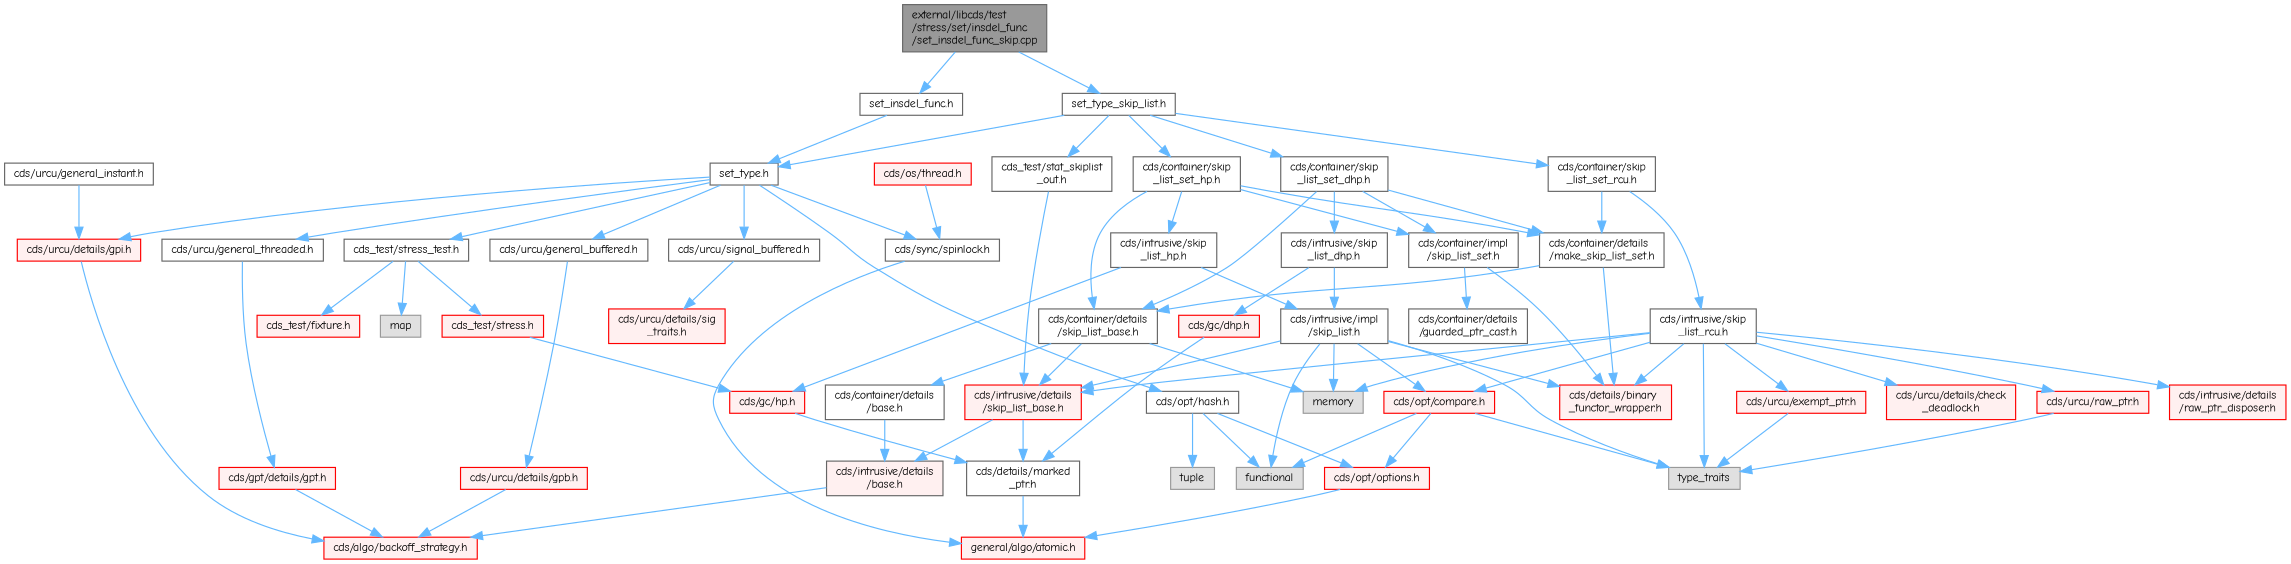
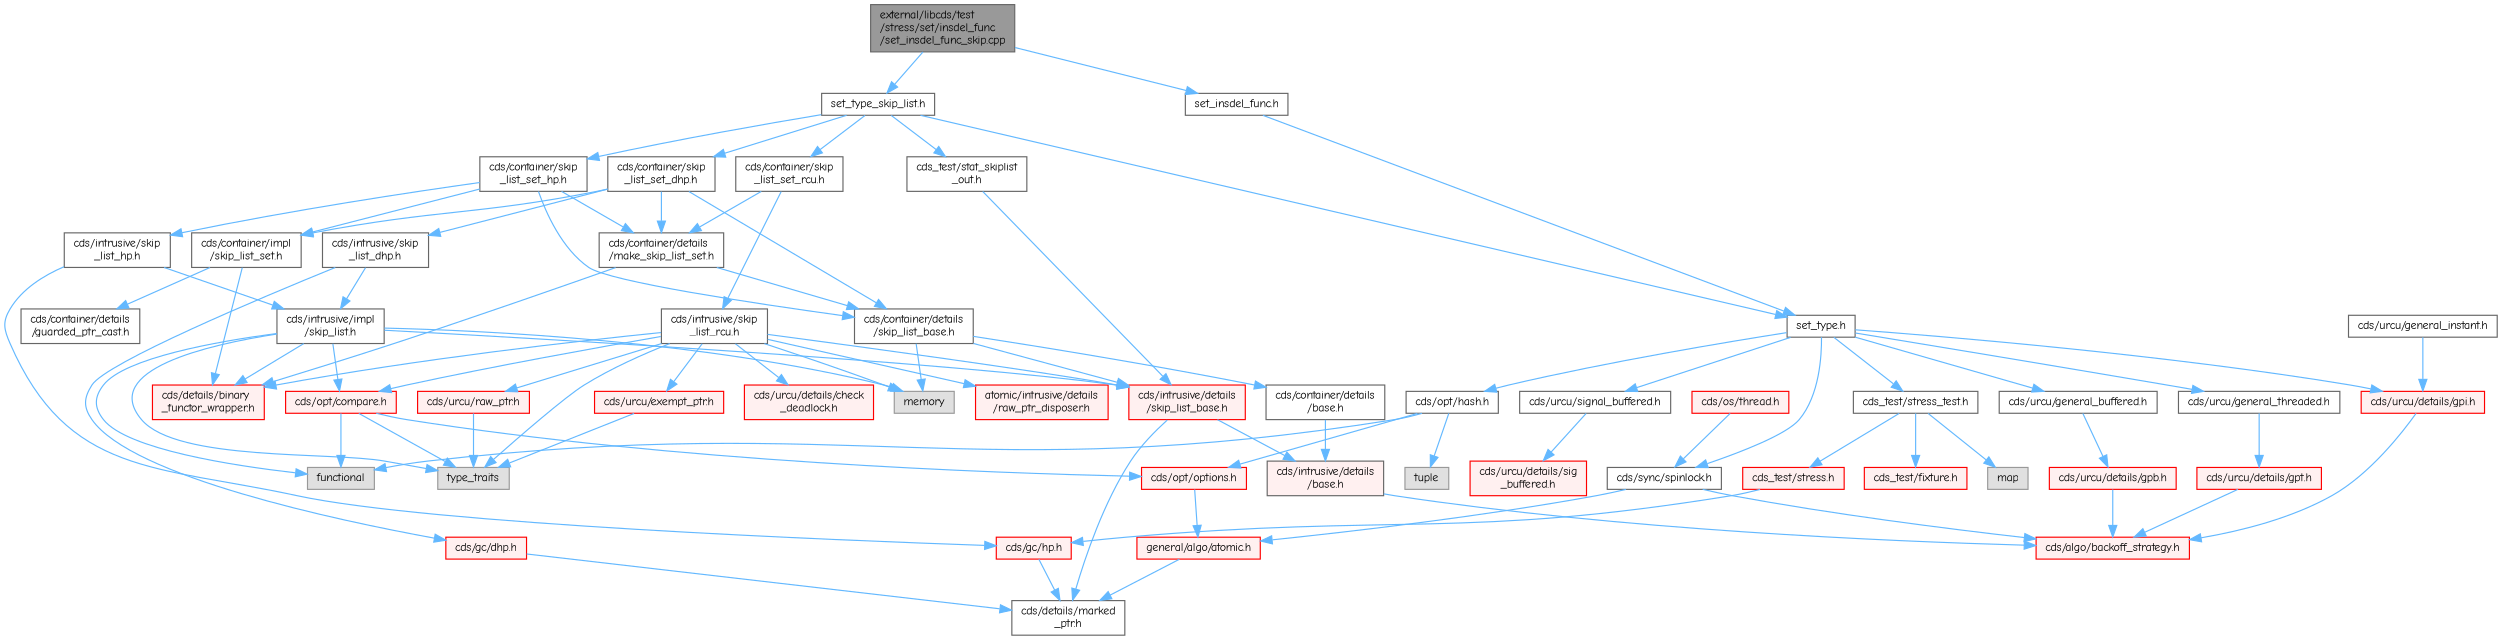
node "cds/urcu/details/sig _traits.h": label "cds/urcu/details/sig _traits.h" -> "cds/urcu/details/sig _buffered.h"
node "cds/intrusive/details /raw_ptr_disposer.h": label "cds/intrusive/details /raw_ptr_disposer.h" -> "atomic/intrusive/details /raw_ptr_disposer.h"
node "cds/gpt/details/gpt.h": label "cds/gpt/details/gpt.h" -> "cds/urcu/details/gpt.h"
edge "cds/details/marked _ptr.h" -> "general/algo/atomic.h": reversed
edge "cds/sync/spinlock.h" -> "cds/algo/backoff_strategy.h": added
